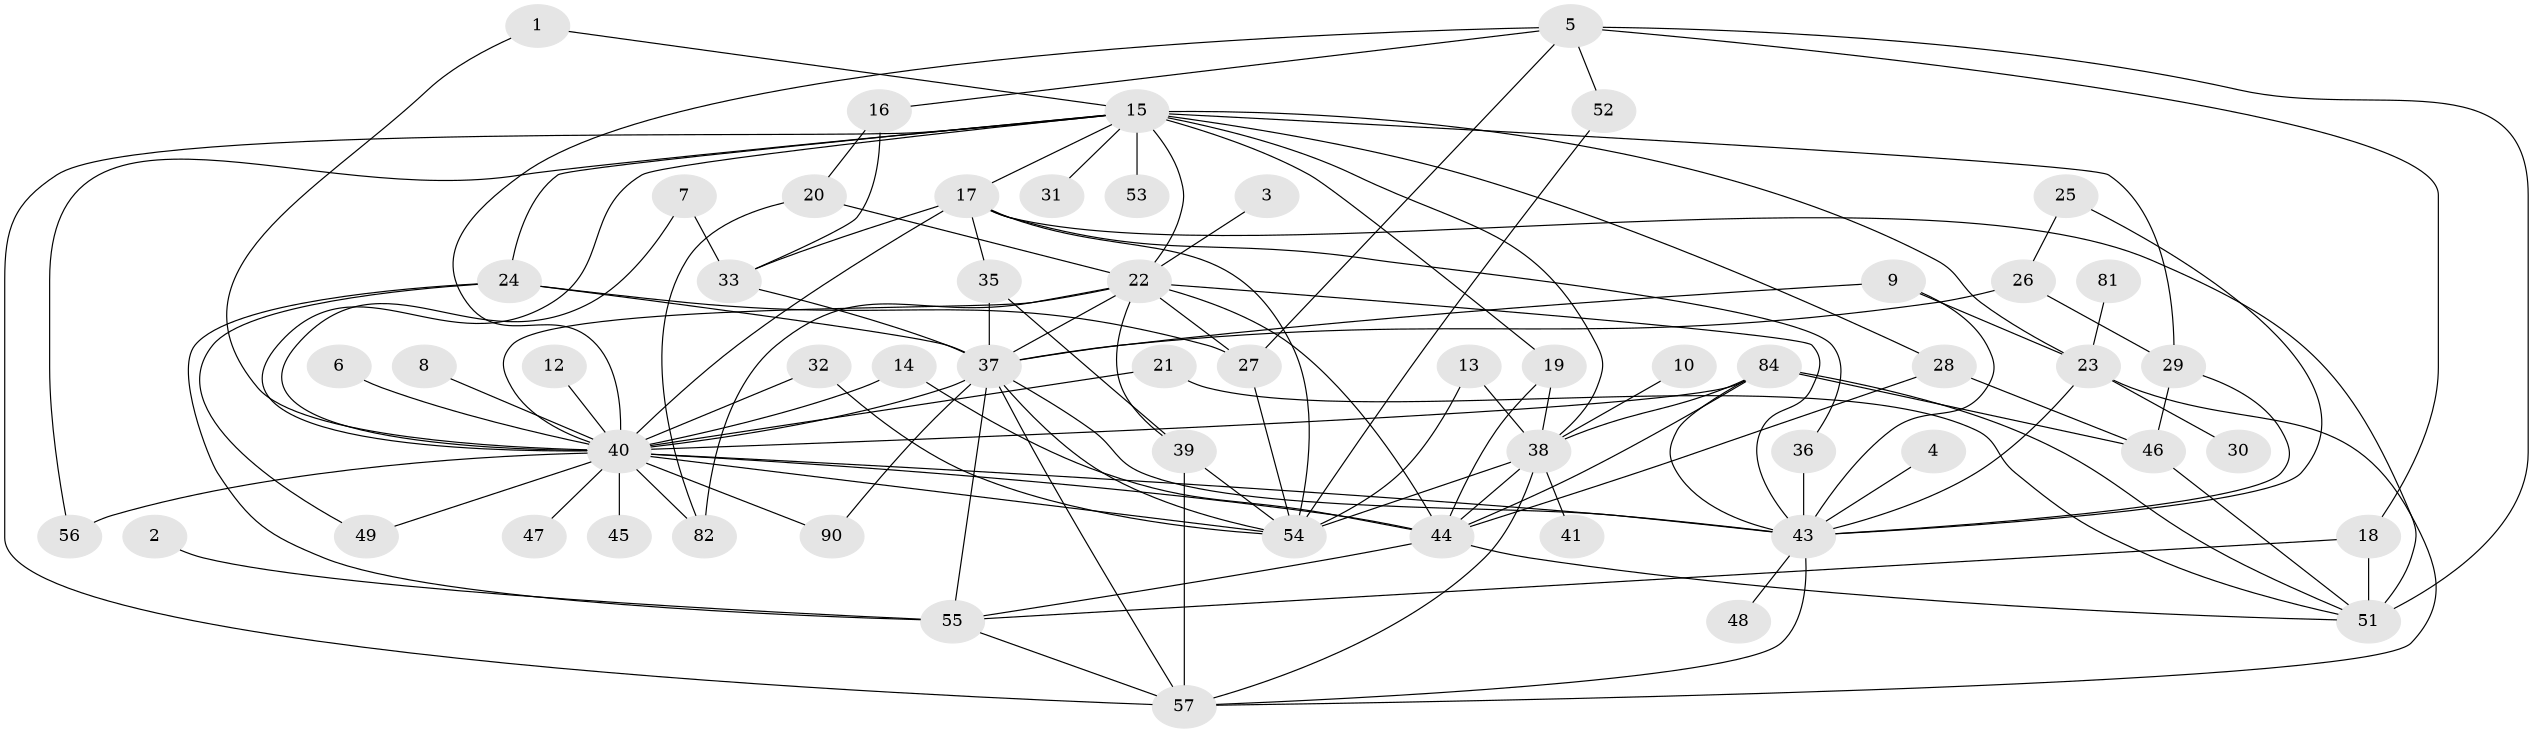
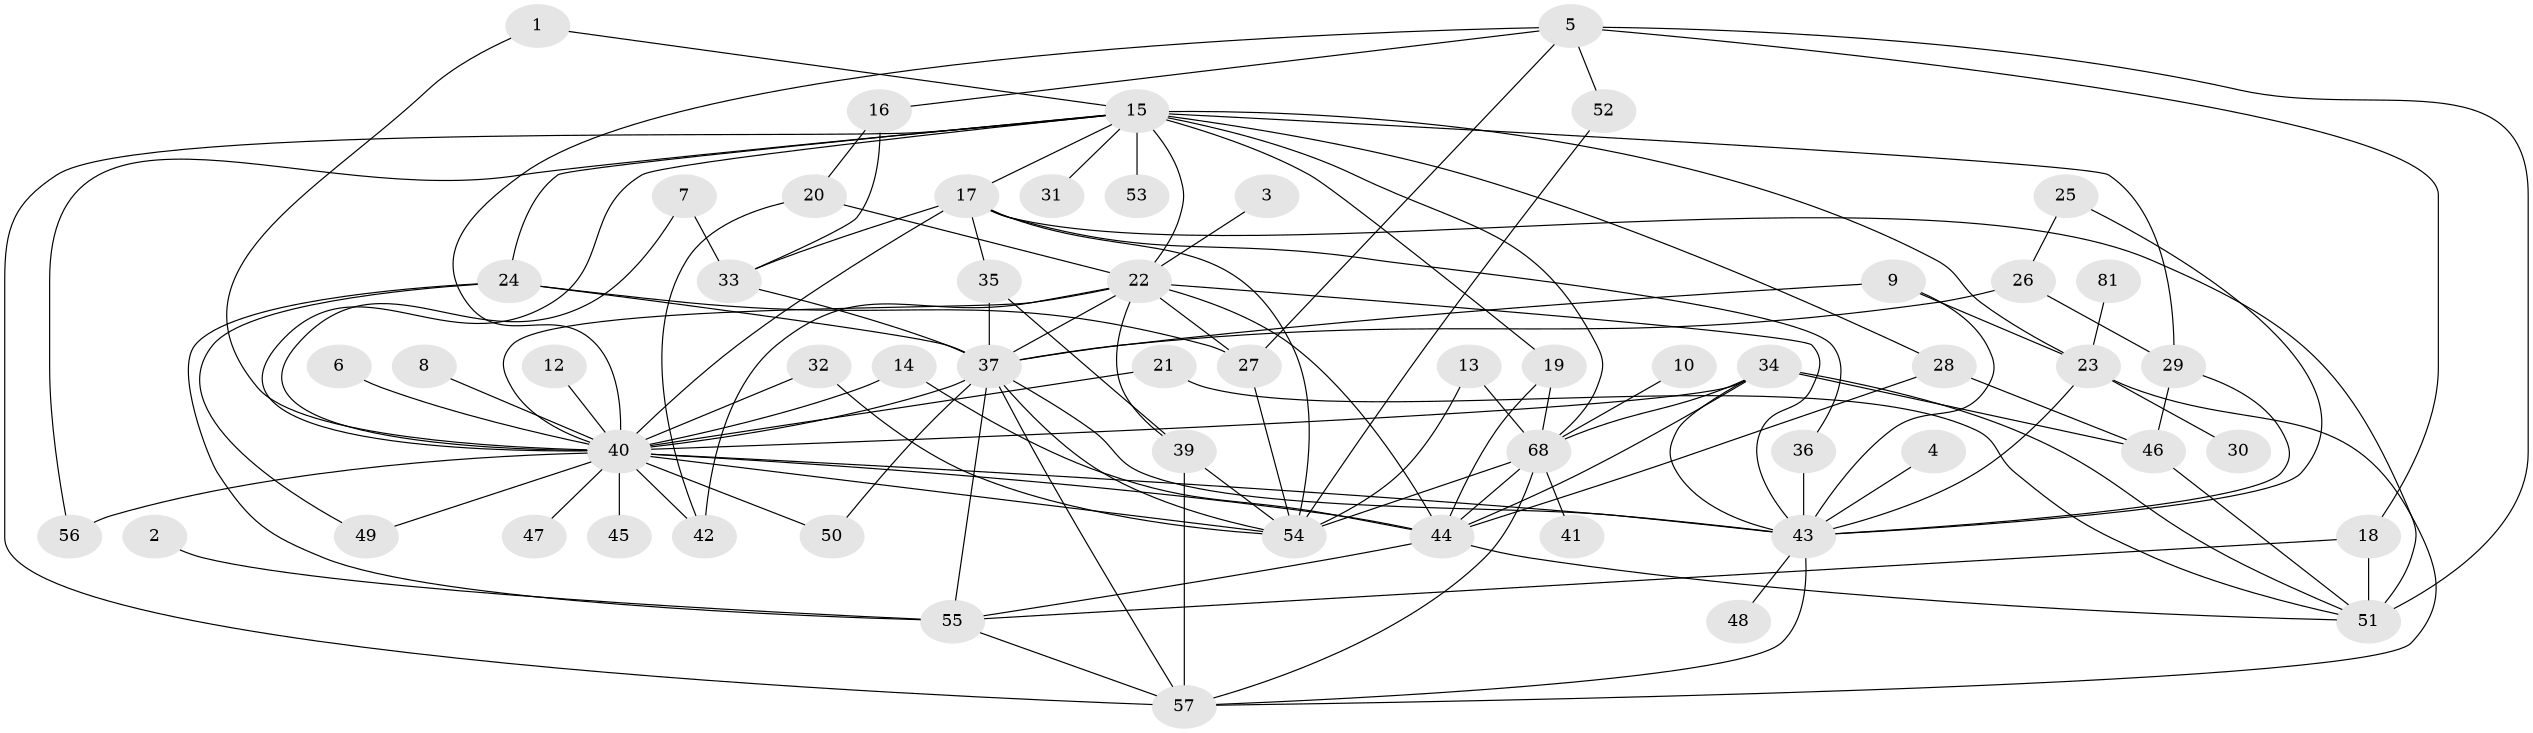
node "84": label "84" -> "34"
node "38": label "38" -> "68"
node "82": label "82" -> "42"
node "90": label "90" -> "50"
